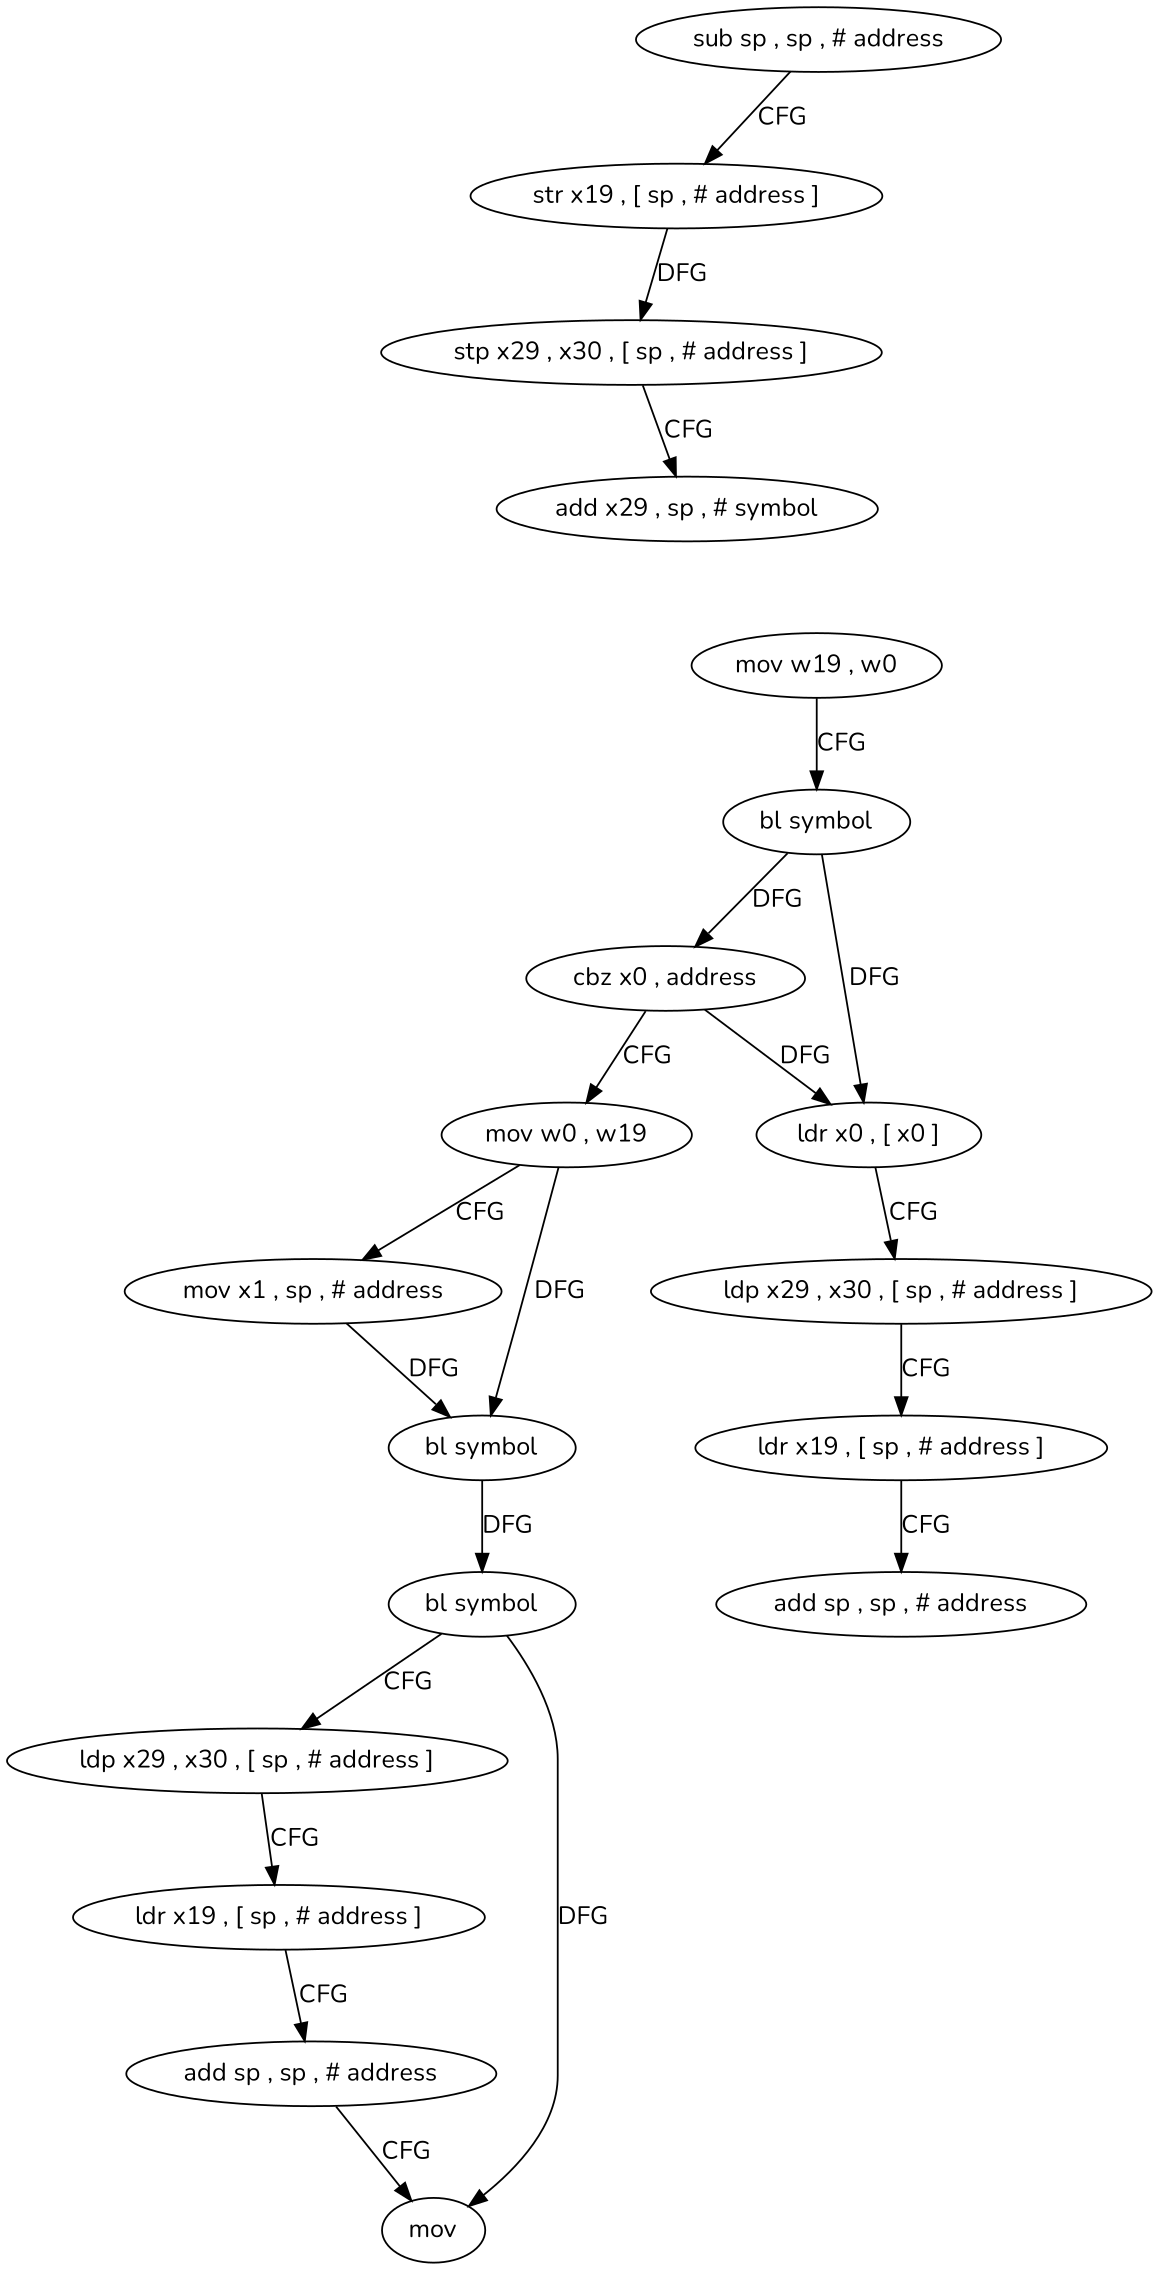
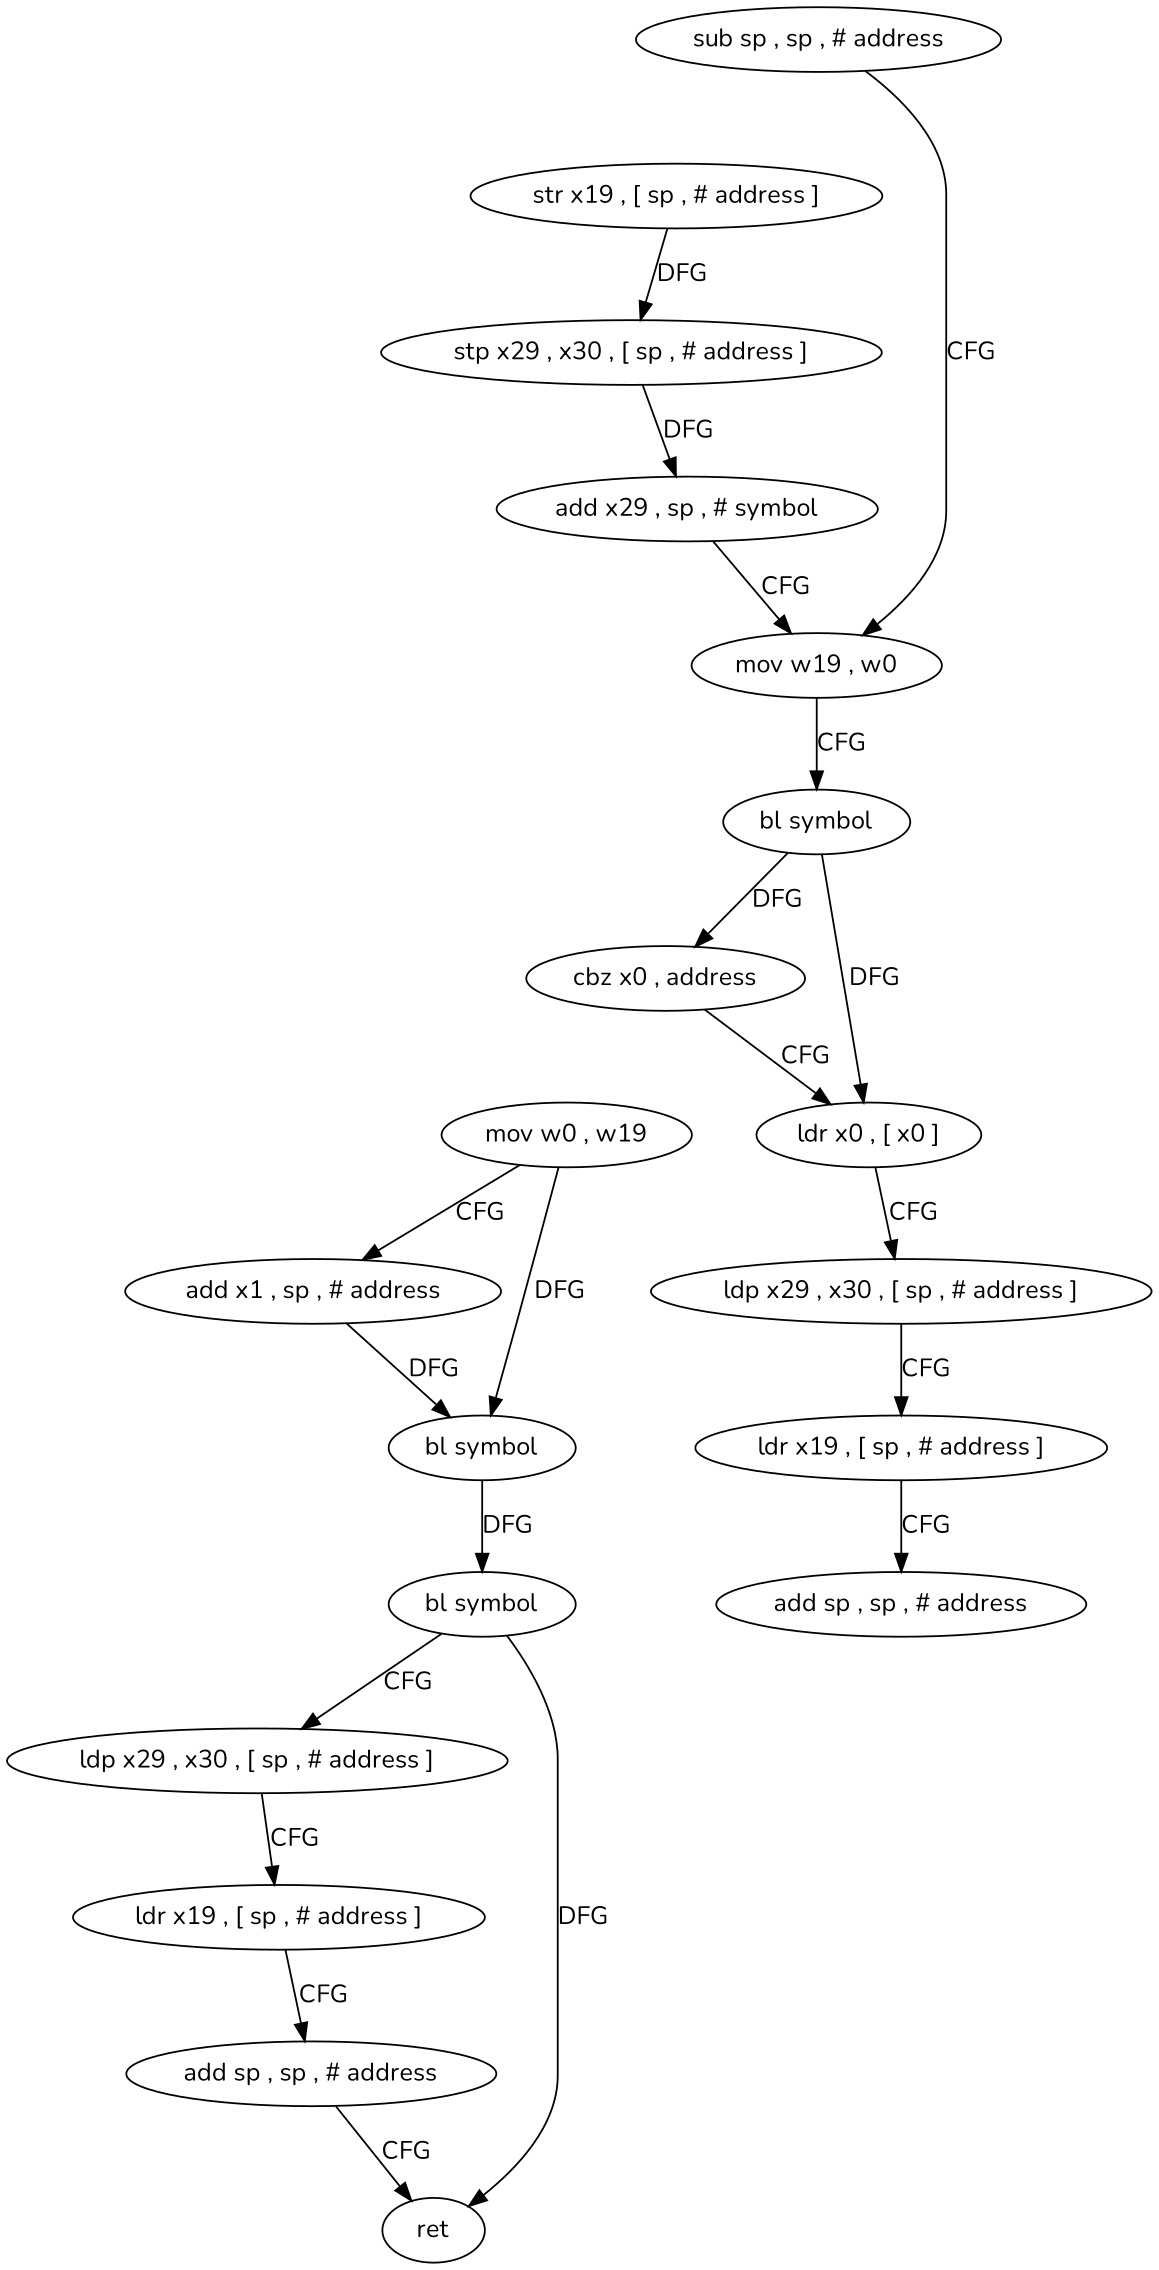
edge "sub sp , sp , # address" -> "str x19 , [ sp , # address ]": now "sub sp , sp , # address" -> "mov w19 , w0"
edge "stp x29 , x30 , [ sp , # address ]" -> "add x29 , sp , # symbol": label "CFG" -> "DFG"
edge "add x29 , sp , # symbol" -> "mov w19 , w0": added, label "CFG"
edge "cbz x0 , address" -> "mov w0 , w19": removed, label "CFG"
edge "cbz x0 , address" -> "ldr x0 , [ x0 ]": label "DFG" -> "CFG"
node "mov x1 , sp , # address": label "mov x1 , sp , # address" -> "add x1 , sp , # address"
node "mov": label "mov" -> "ret"
